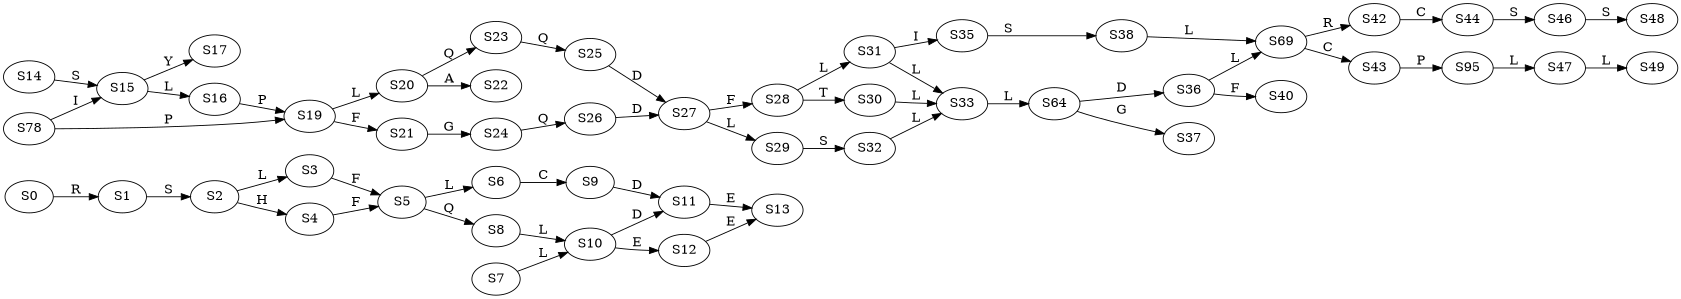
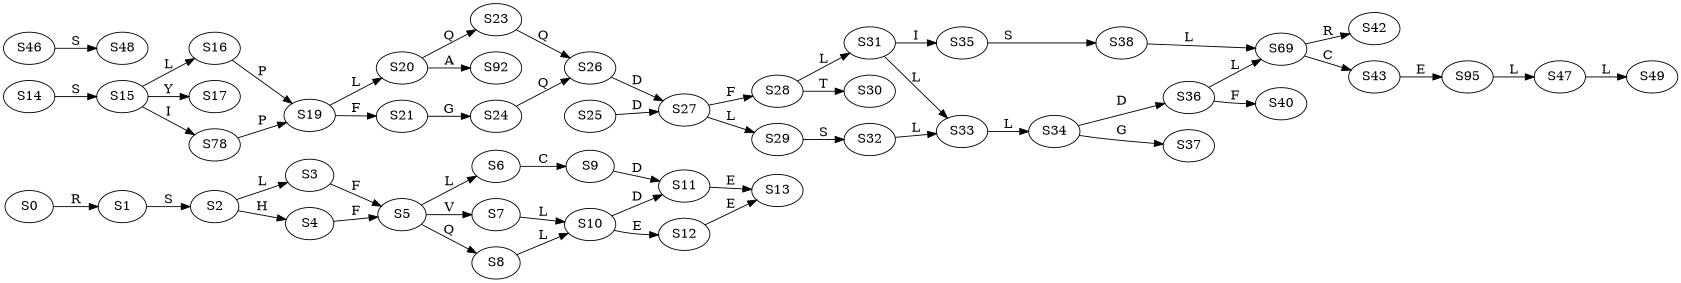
node "S44": removed
edge "S23" -> "S25": now "S23" -> "S26"
edge "S43" -> "S95": label "P" -> "E"
node "S22": label "S22" -> "S92"
edge "S30" -> "S33": removed, label "L"
node "S64": label "S64" -> "S34"
edge "S78" -> "S15": reversed
edge "S5" -> "S7": added, label "V"
